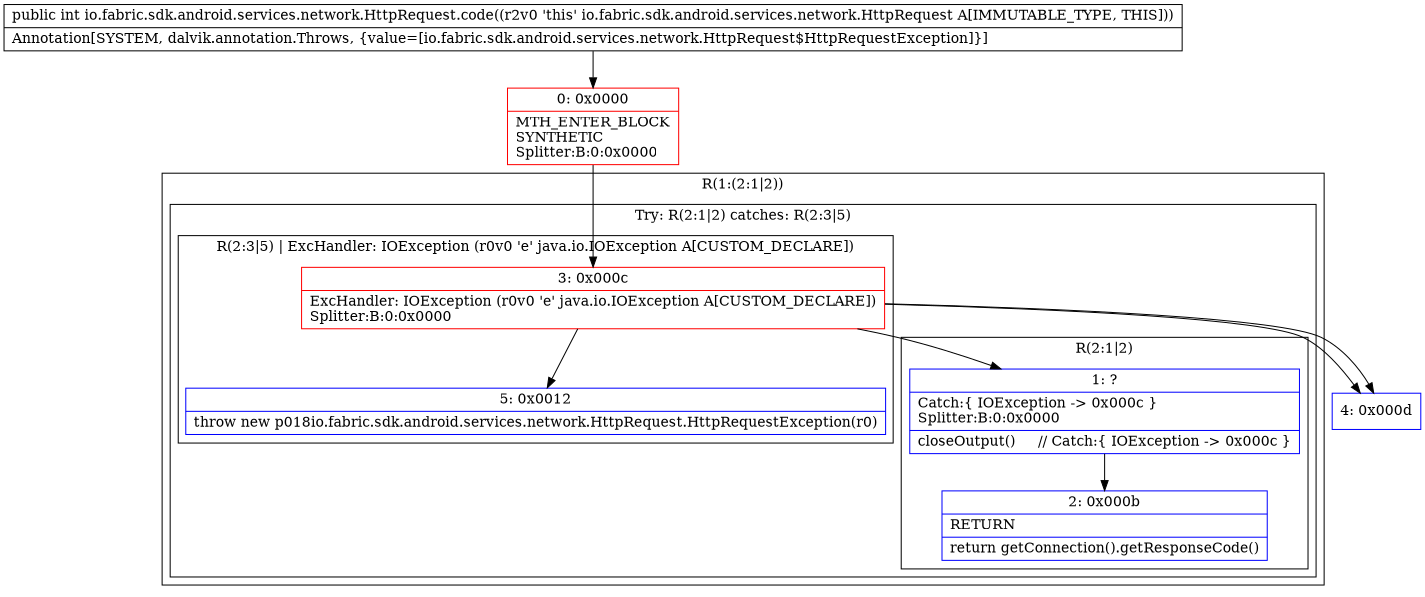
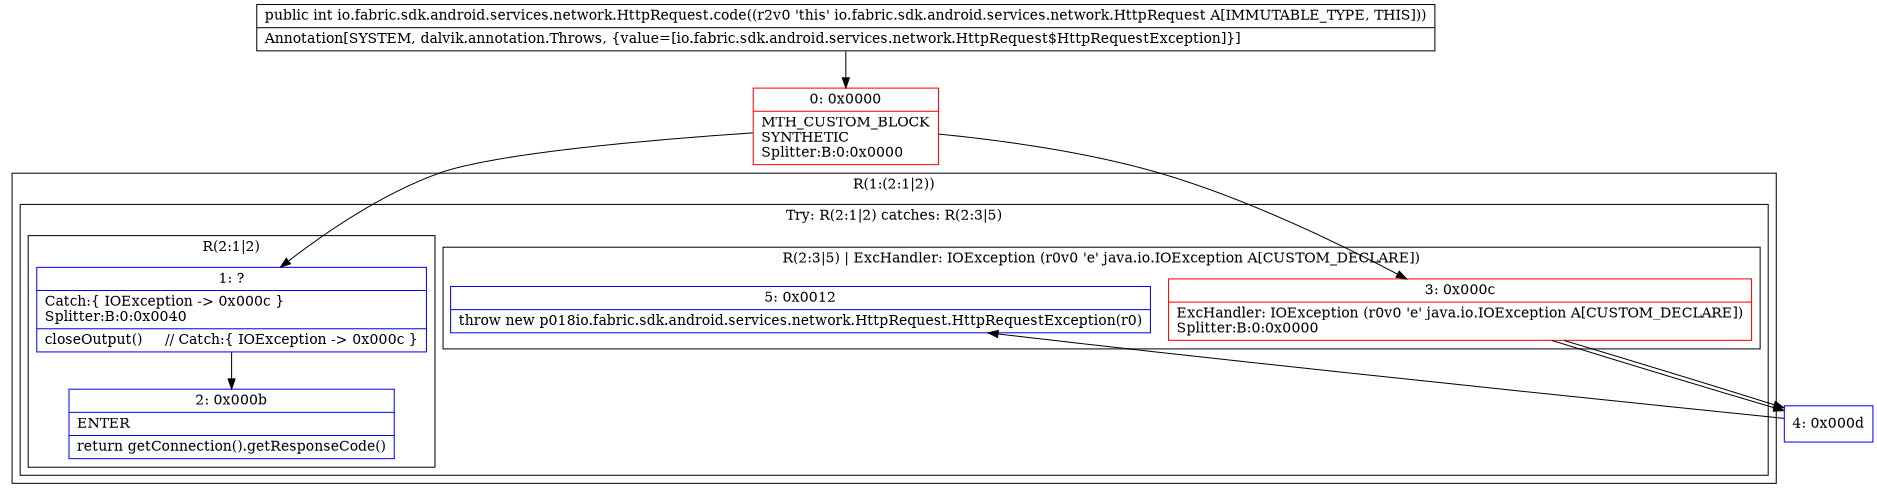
node "0: 0x0000": text "MTH_ENTER_BLOCK" -> "MTH_CUSTOM_BLOCK"
edge "3: 0x000c" -> "1: ?": now "0: 0x0000" -> "1: ?"
edge "3: 0x000c" -> "5: 0x0012": now "4: 0x000d" -> "5: 0x0012"
node "1: ?": text "Splitter:B:0:0x0000" -> "Splitter:B:0:0x0040"
node "2: 0x000b": text "RETURN" -> "ENTER"
